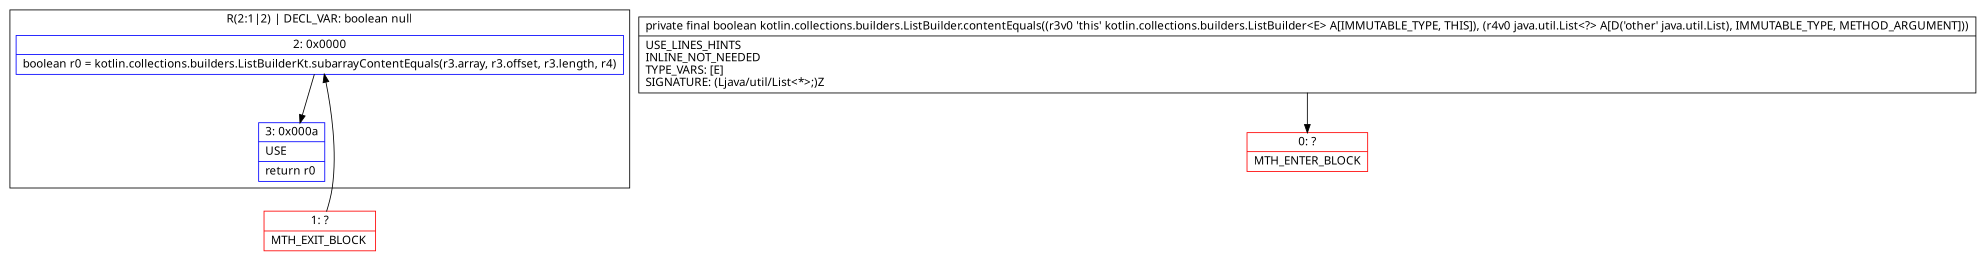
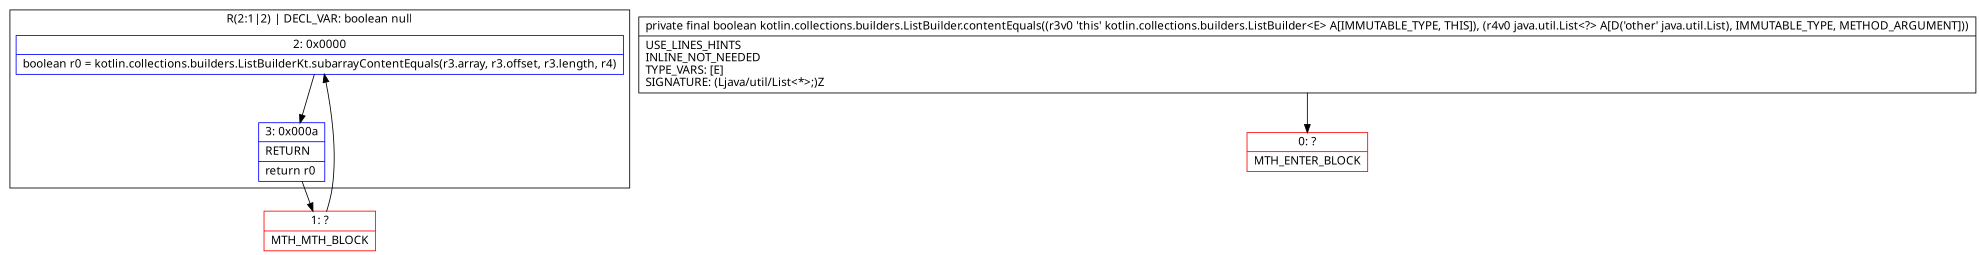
node "3: 0x000a": text "USE" -> "RETURN"
edge "3: 0x000a" -> "1: ?": added
node "1: ?": text "MTH_EXIT_BLOCK" -> "MTH_MTH_BLOCK"
